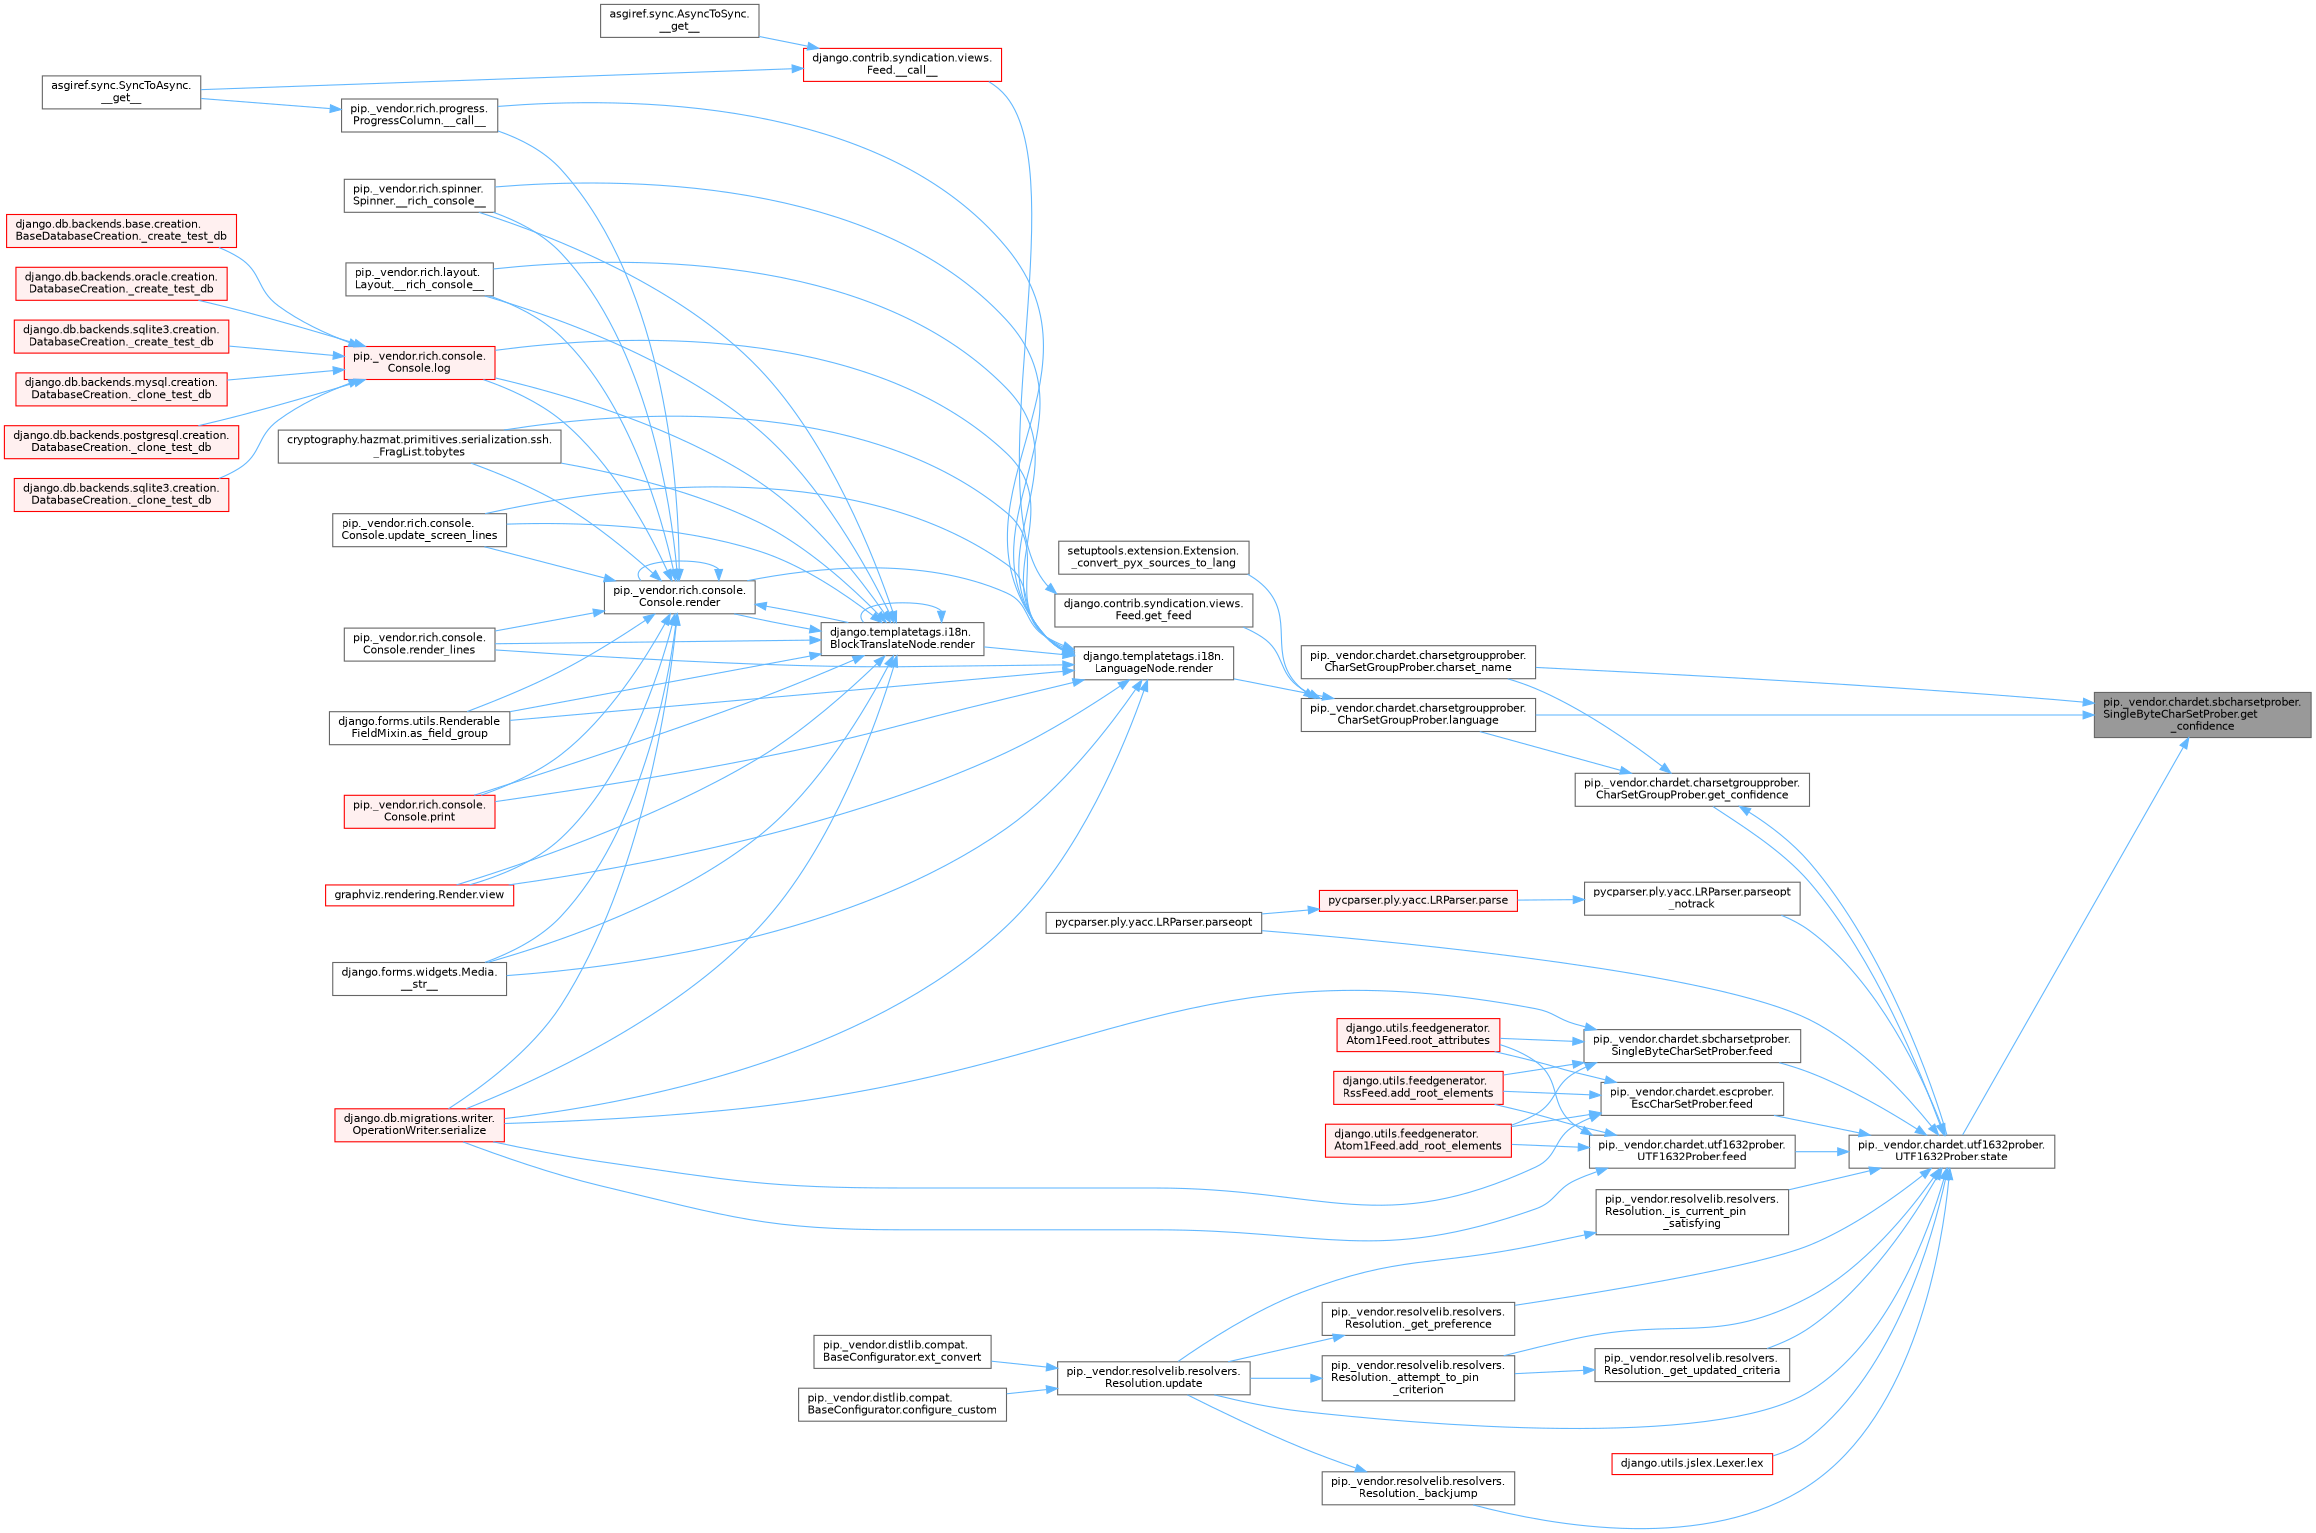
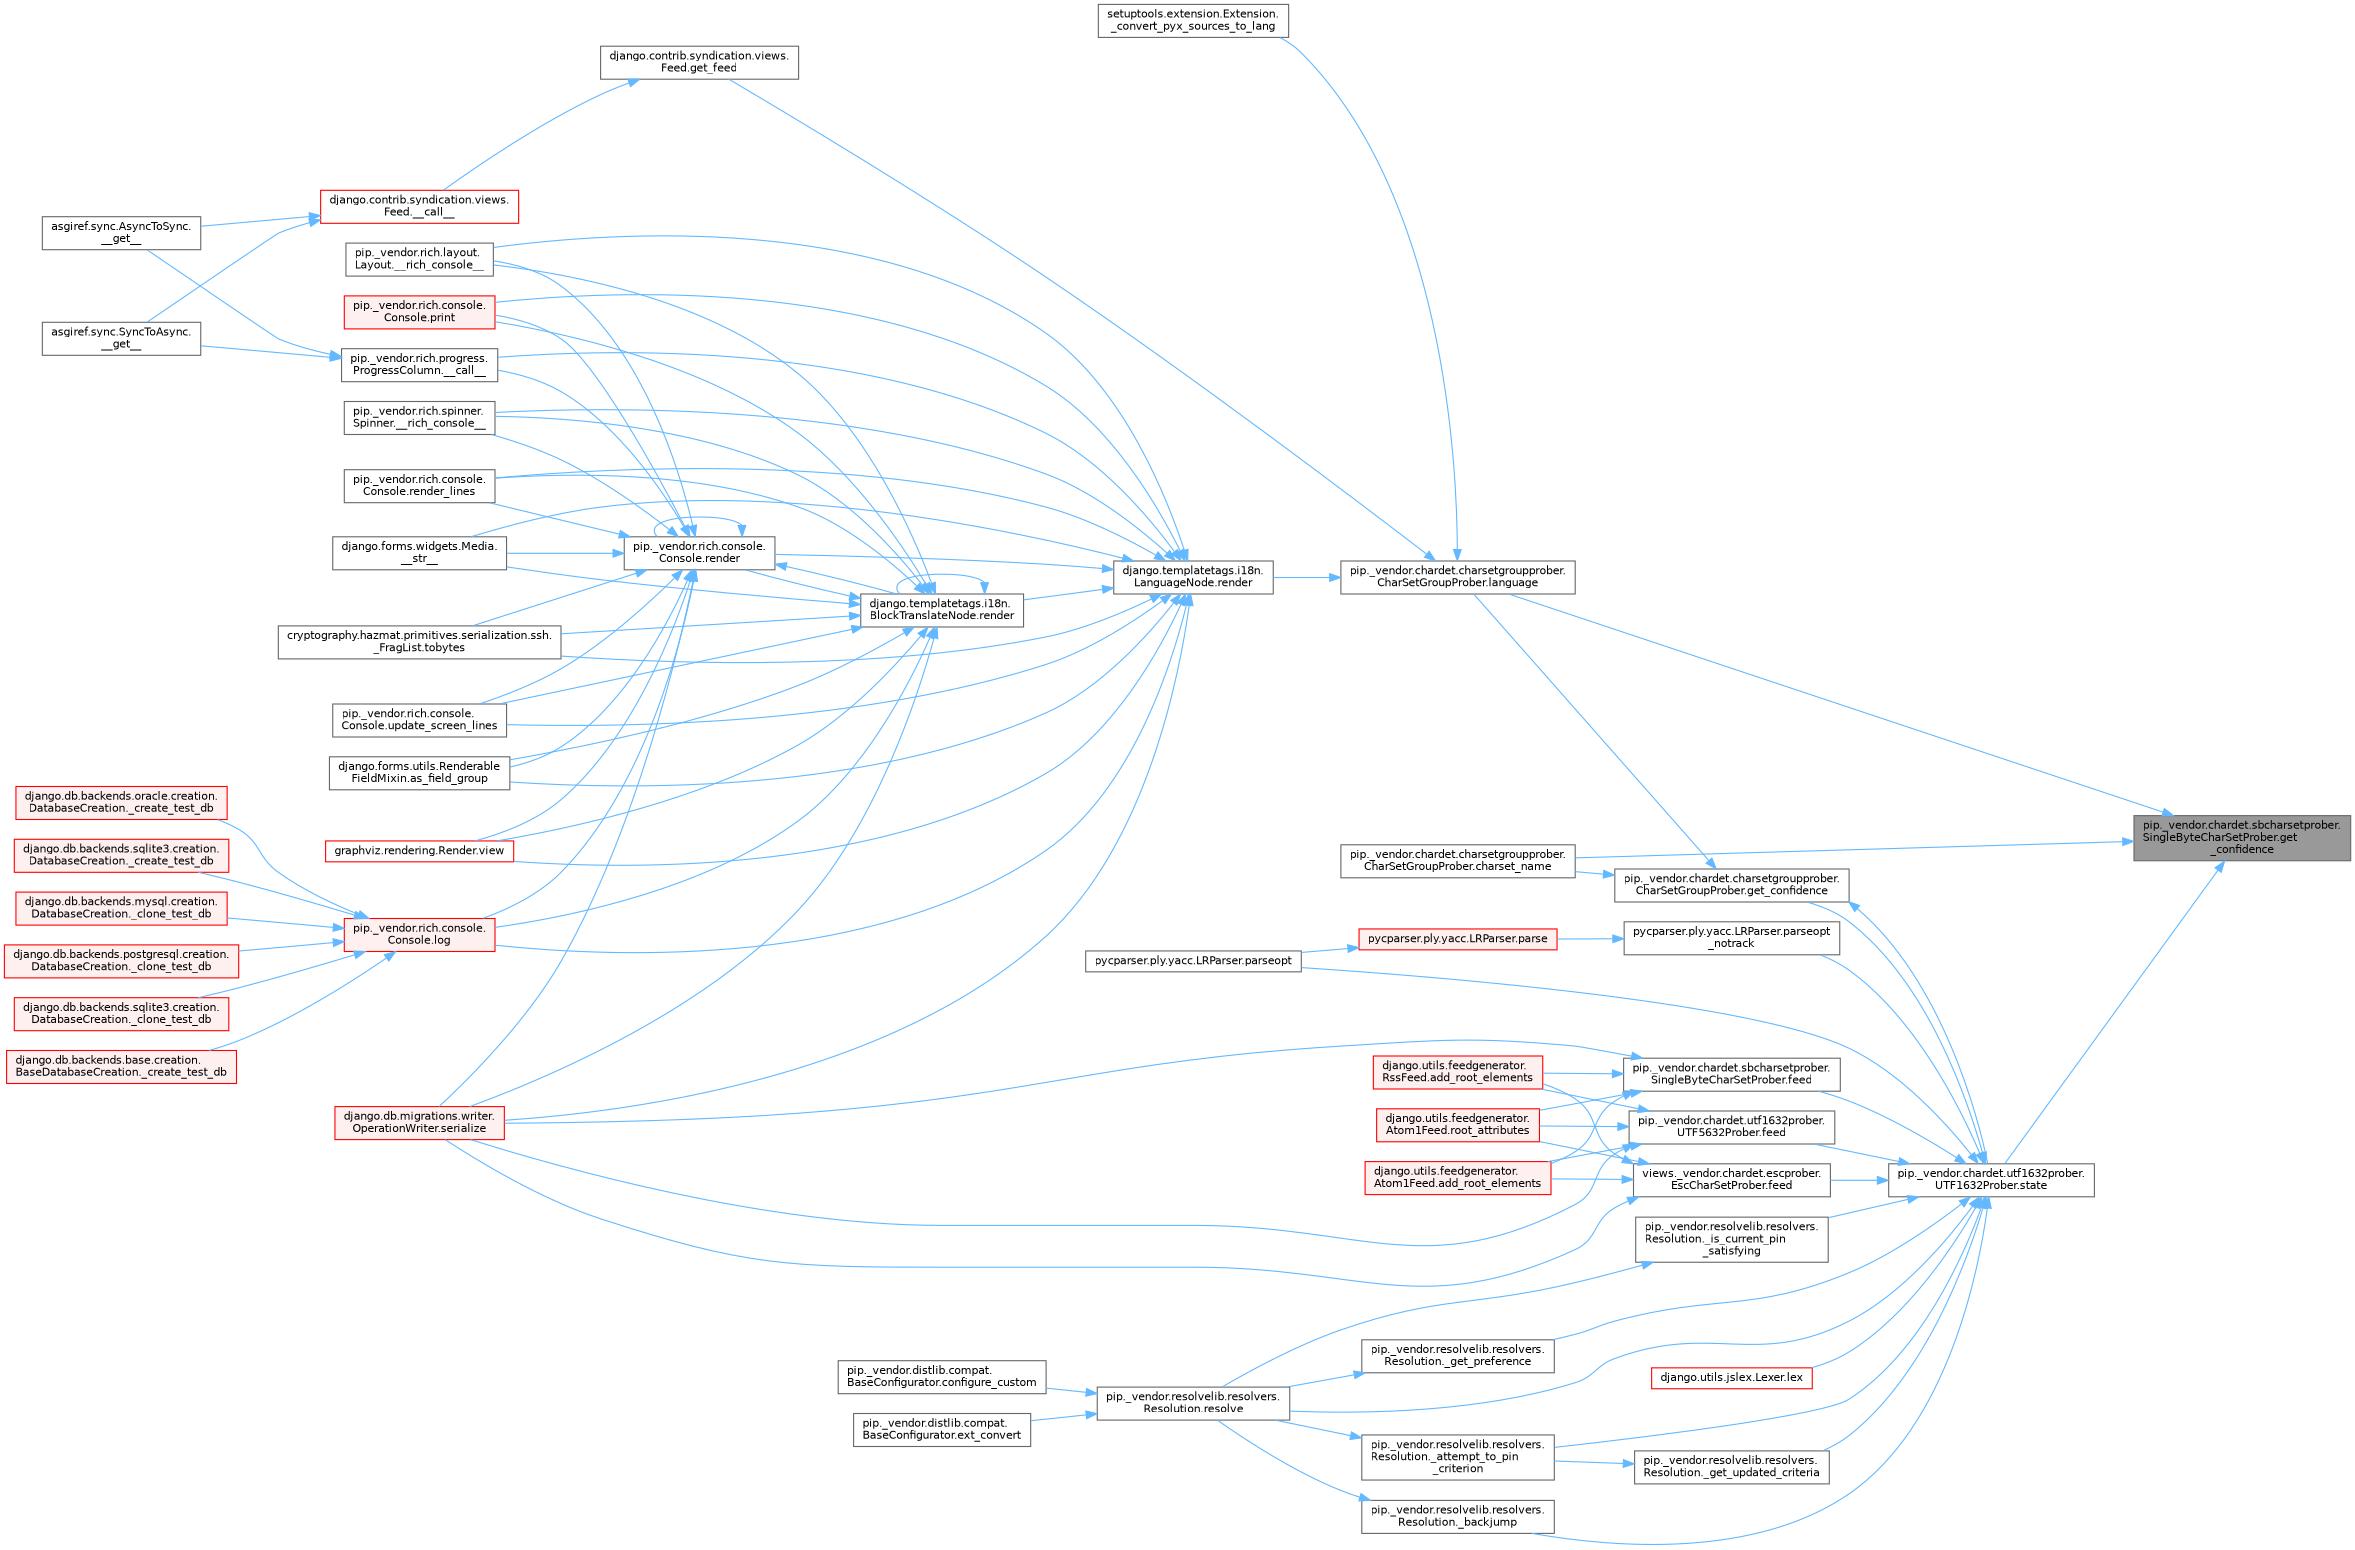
edge "asgiref.sync.AsyncToSync. __get__" -> "pip._vendor.rich.progress. ProgressColumn.__call__": added
node "pip._vendor.chardet.escprober. EscCharSetProber.feed": label "pip._vendor.chardet.escprober. EscCharSetProber.feed" -> "views._vendor.chardet.escprober. EscCharSetProber.feed"
node "pip._vendor.chardet.utf1632prober. UTF1632Prober.feed": label "pip._vendor.chardet.utf1632prober. UTF1632Prober.feed" -> "pip._vendor.chardet.utf1632prober. UTF5632Prober.feed"
node "pip._vendor.resolvelib.resolvers. Resolution.update": label "pip._vendor.resolvelib.resolvers. Resolution.update" -> "pip._vendor.resolvelib.resolvers. Resolution.resolve"
